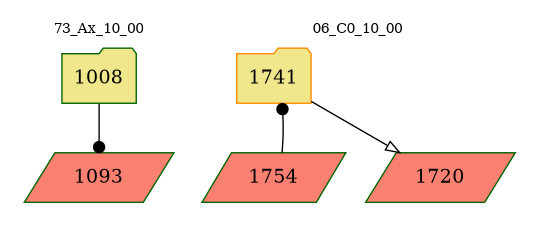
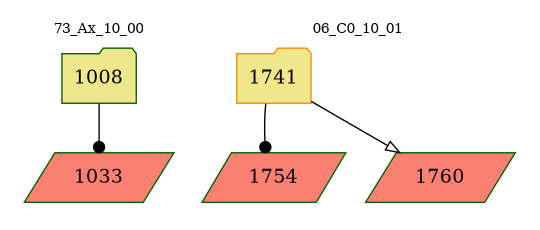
cluster "06_C0_10_00": label "06_C0_10_00" -> "06_C0_10_01"
edge "1754" -> "1741": reversed
node "1093": label "1093" -> "1033"
node "1720": label "1720" -> "1760"
